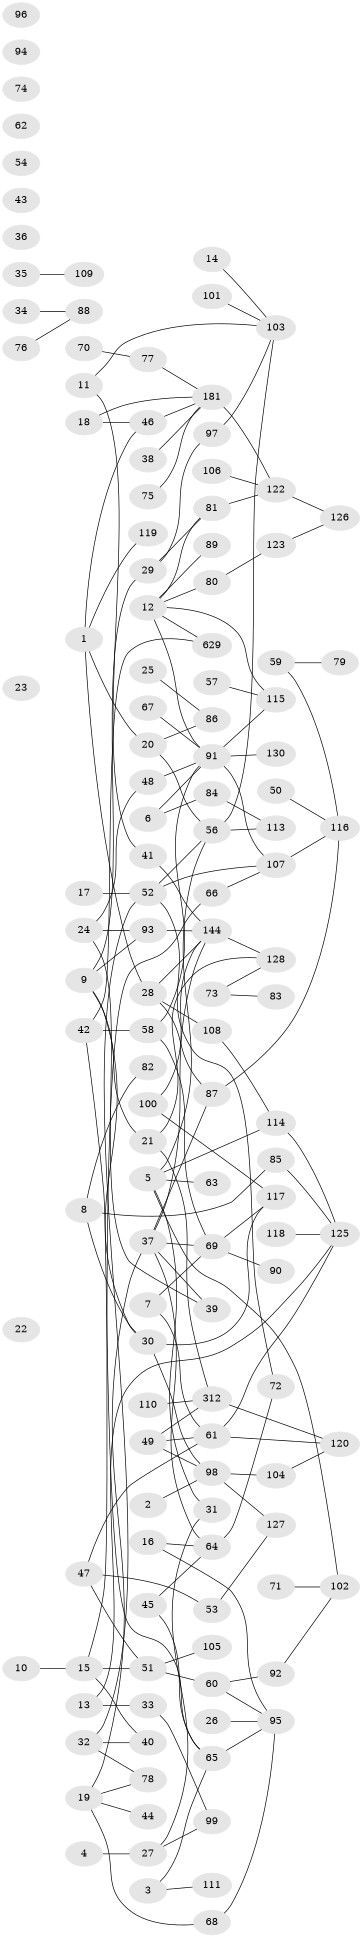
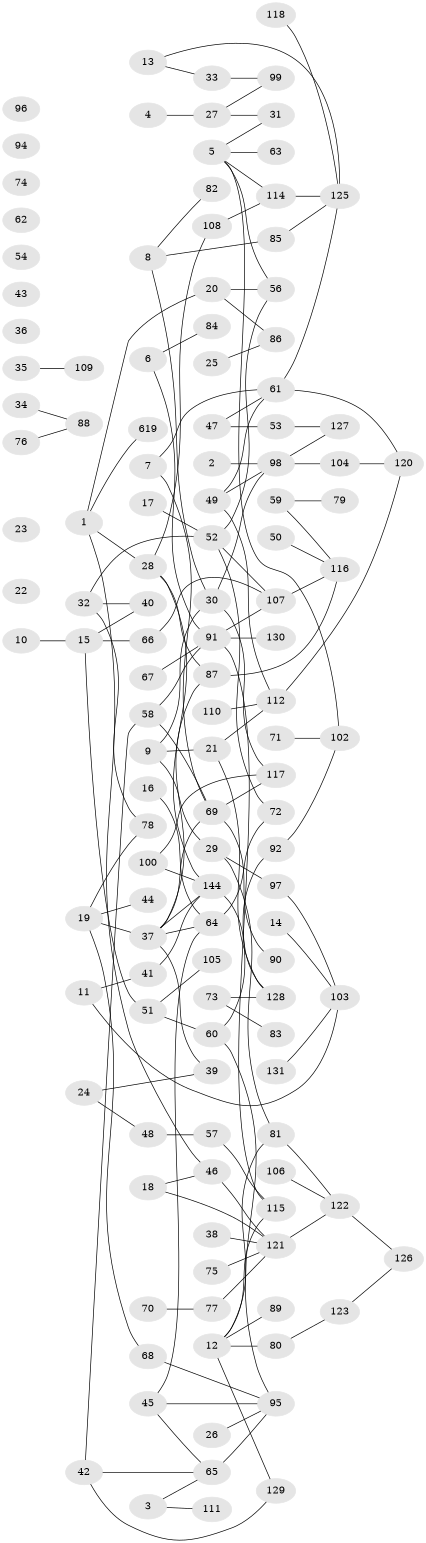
node "101": label "101" -> "131"
node "181": label "181" -> "121"
node "119": label "119" -> "619"
edge "103" -- "56": removed
node "629": label "629" -> "129"
edge "12" -- "91": removed
edge "91" -- "48": now "57" -- "48"
node "113": removed
node "93": removed
node "312": label "312" -> "112"
edge "16" -- "95": now "45" -- "95"
edge "47" -- "51": removed
